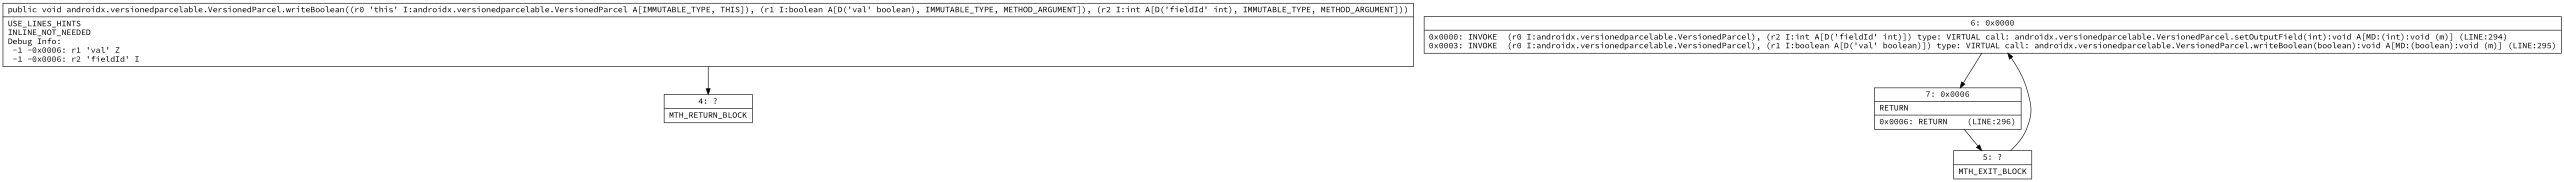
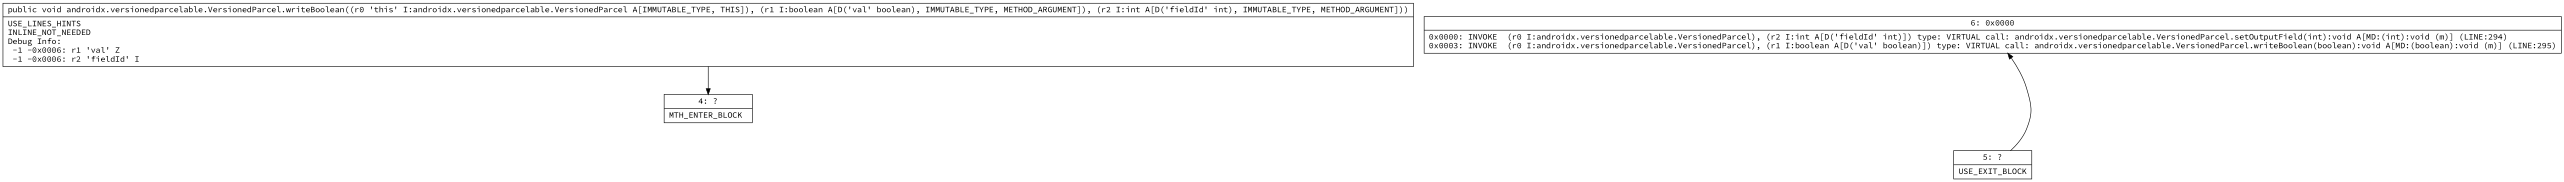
node "7: 0x0006": removed
node "4: ?": text "MTH_RETURN_BLOCK" -> "MTH_ENTER_BLOCK"
node "5: ?": text "MTH_EXIT_BLOCK" -> "USE_EXIT_BLOCK"
